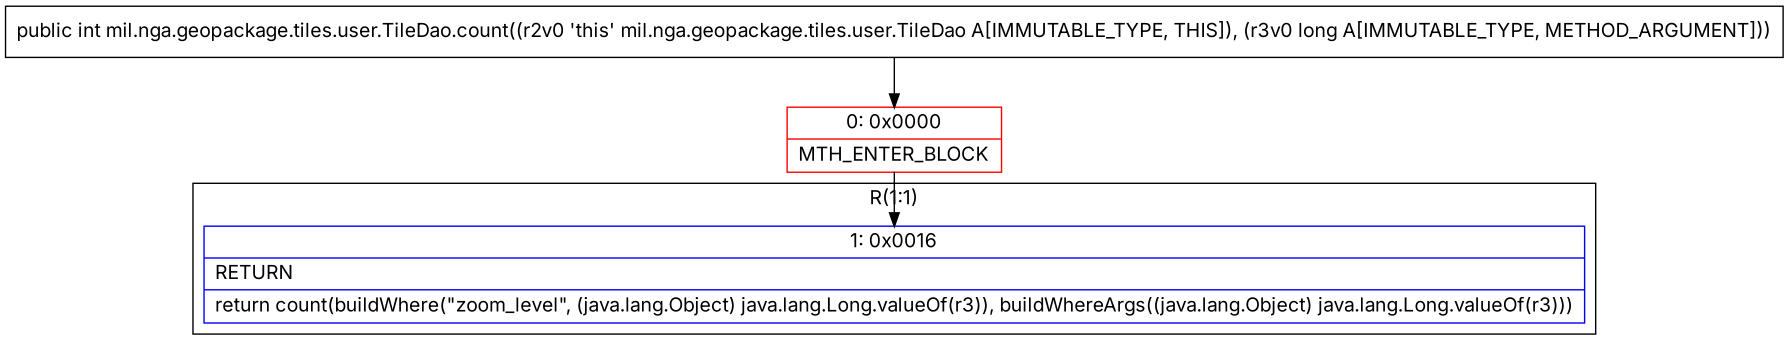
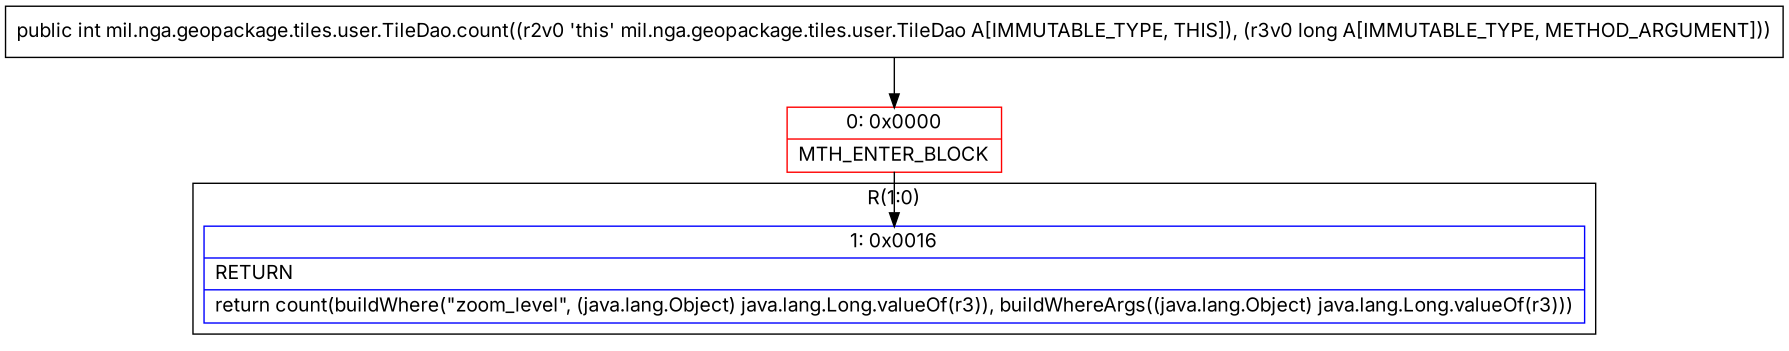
cluster "R(1:1)": label "R(1:1)" -> "R(1:0)"
